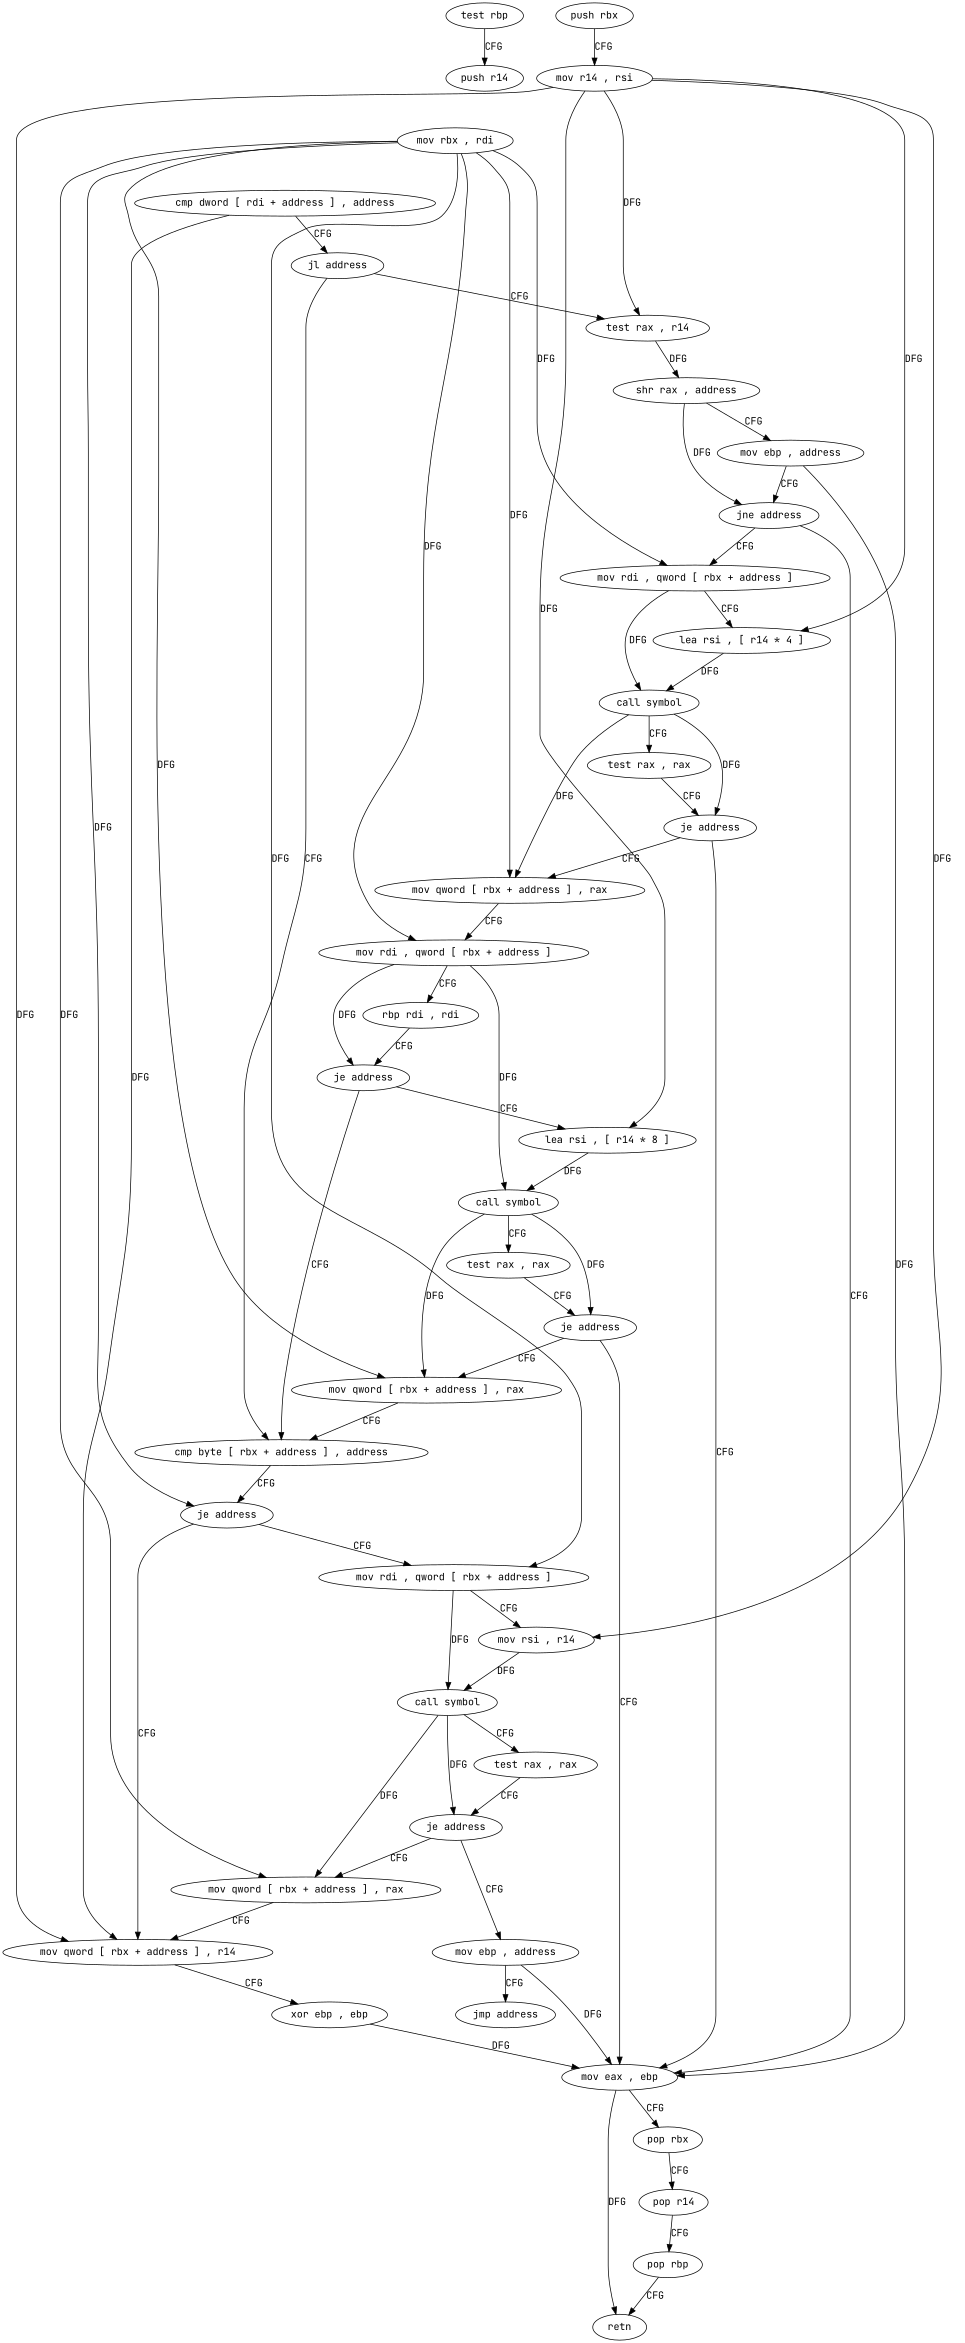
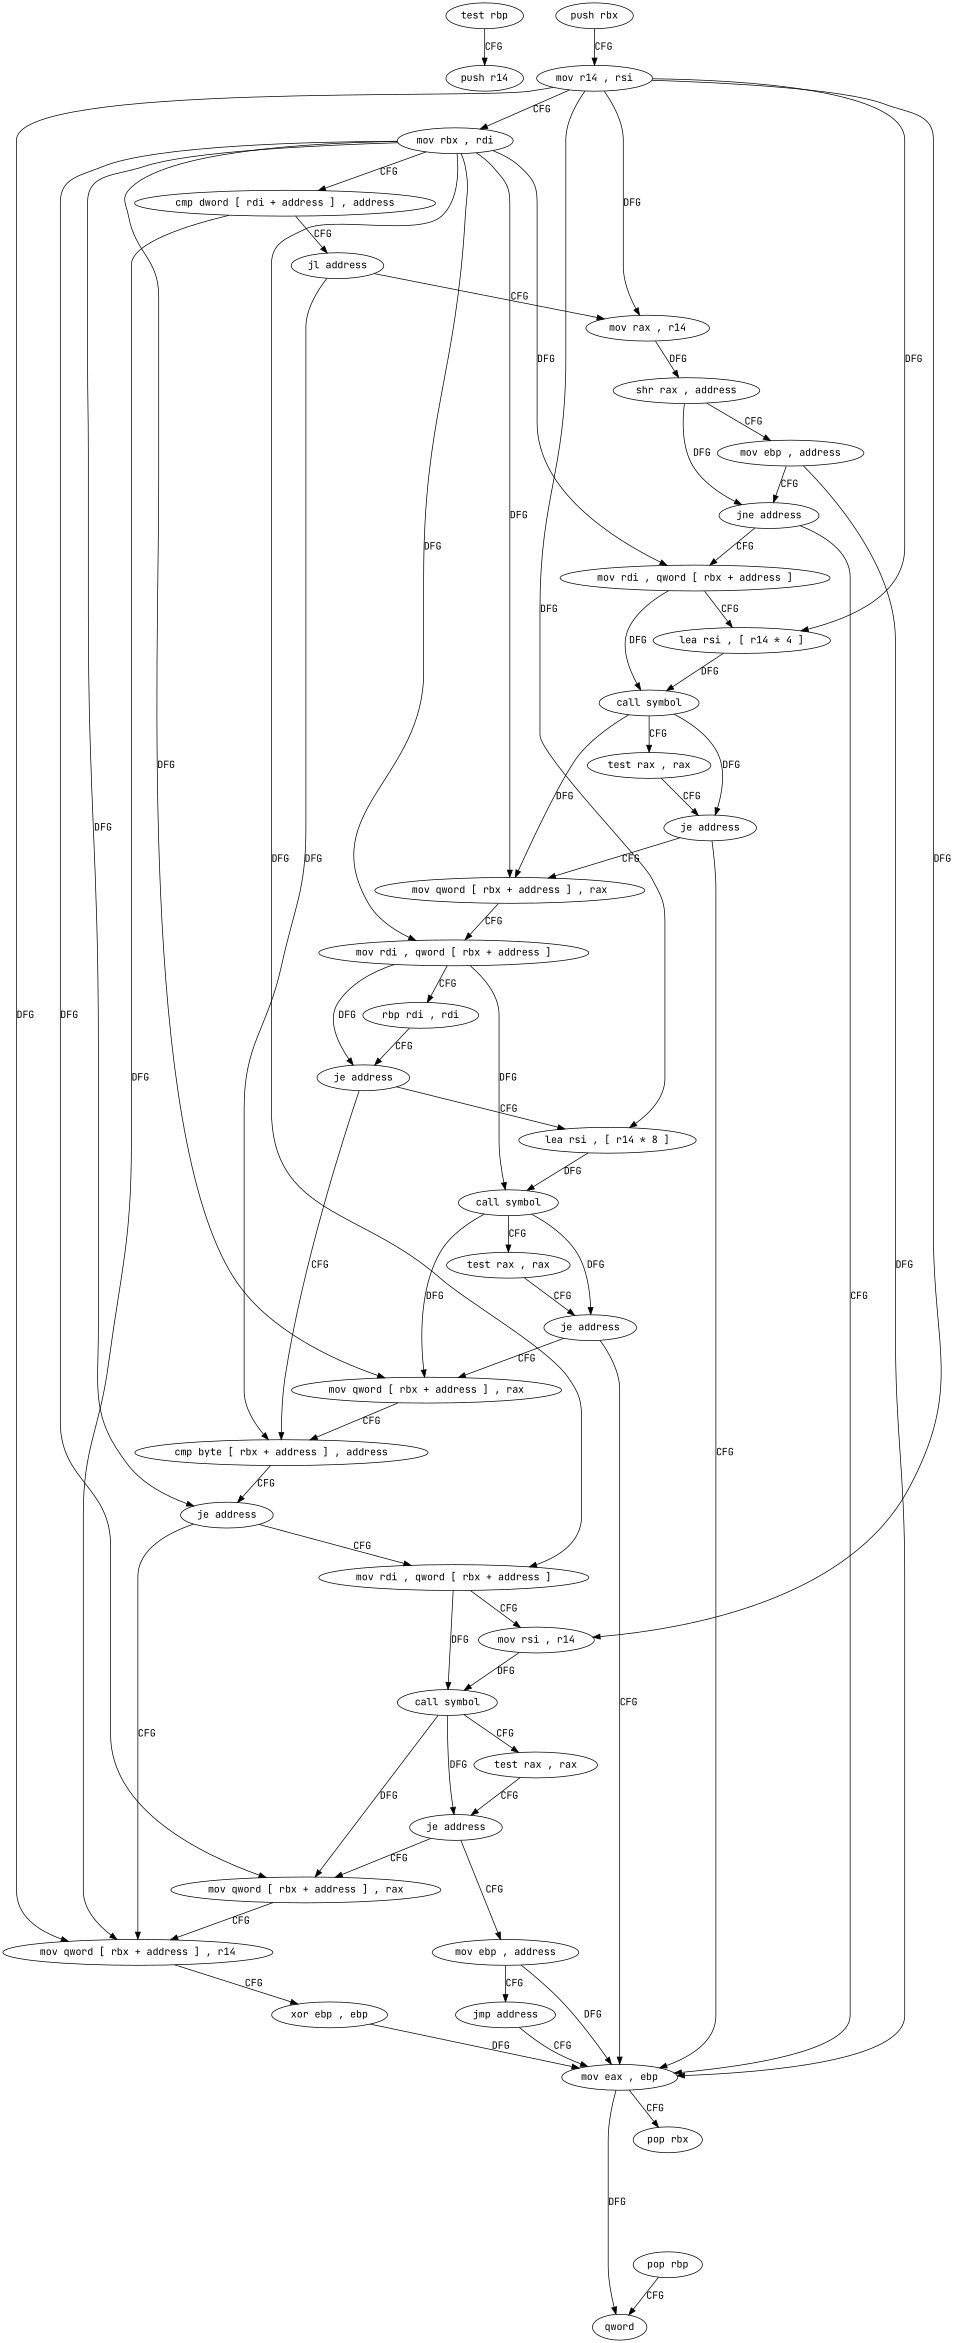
edge "mov r14 , rsi" -> "mov rbx , rdi": added, label "CFG"
edge "mov rbx , rdi" -> "cmp dword [ rdi + address ] , address": added, label "CFG"
node "test rax , r14": label "test rax , r14" -> "mov rax , r14"
edge "jl address" -> "cmp byte [ rbx + address ] , address": label "CFG" -> "DFG"
edge "jmp address" -> "mov eax , ebp": added, label "CFG"
node "pop r14": removed
node "retn": label "retn" -> "qword"
